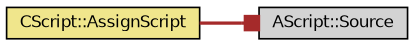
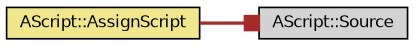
node "CScript::AssignScript": label "CScript::AssignScript" -> "AScript::AssignScript"
